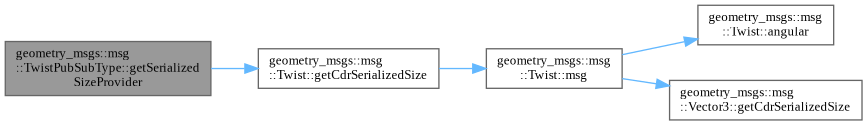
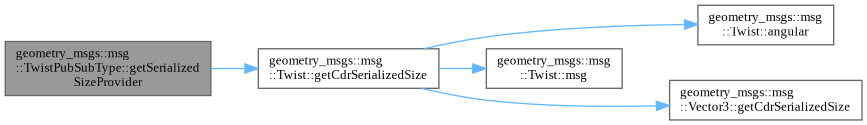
edge "geometry_msgs::msg ::Twist::msg" -> "geometry_msgs::msg ::Twist::angular": now "geometry_msgs::msg ::Twist::getCdrSerializedSize" -> "geometry_msgs::msg ::Twist::angular"
edge "geometry_msgs::msg ::Twist::msg" -> "geometry_msgs::msg ::Vector3::getCdrSerializedSize": now "geometry_msgs::msg ::Twist::getCdrSerializedSize" -> "geometry_msgs::msg ::Vector3::getCdrSerializedSize"
